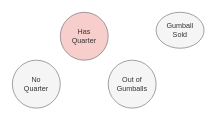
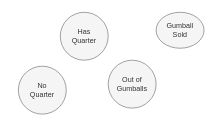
node "Has Quarter": fillcolor #f8cecc -> #f5f5f5
node "No Quarter": moved (36, 84) -> (42, 90)
